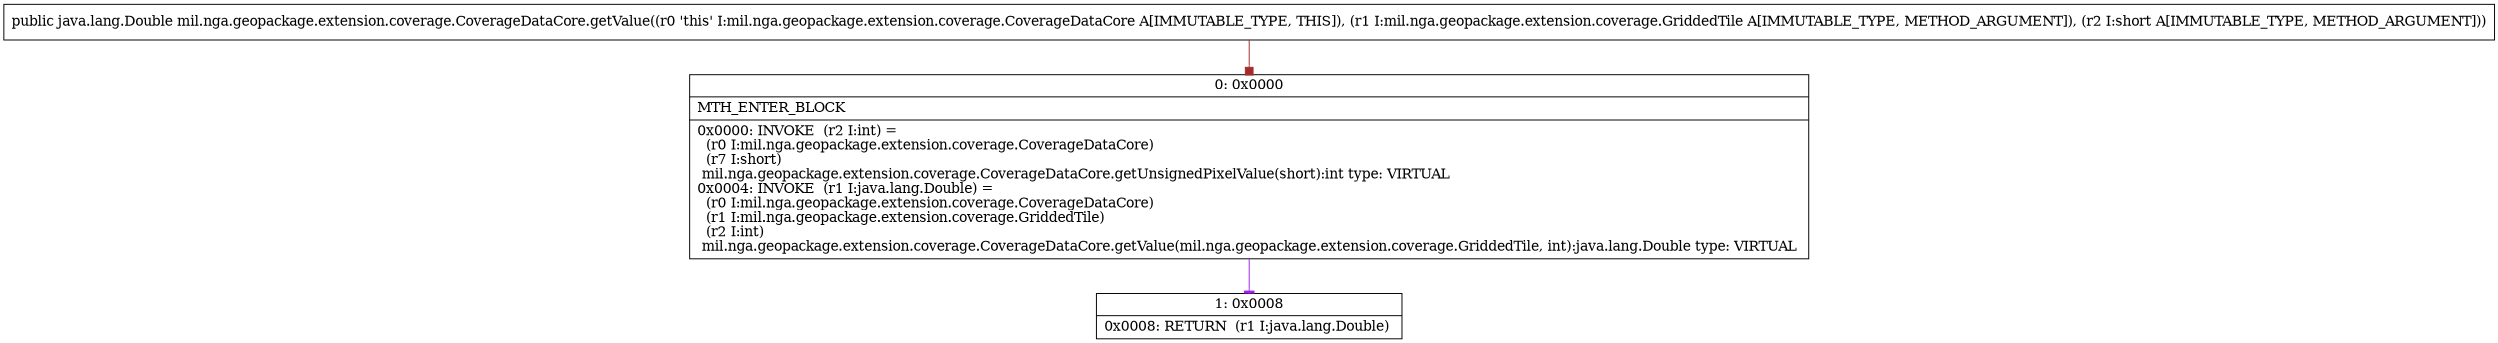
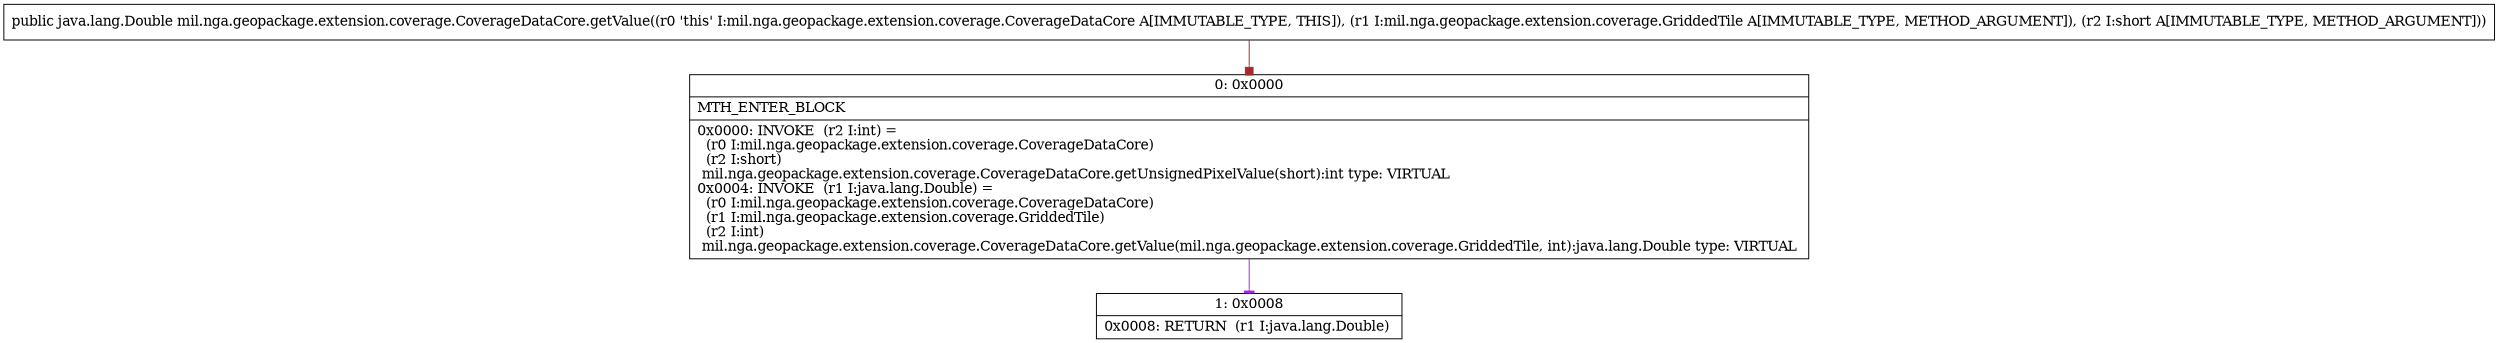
node "0: 0x0000": text "(r7 I:short)" -> "(r2 I:short)"
